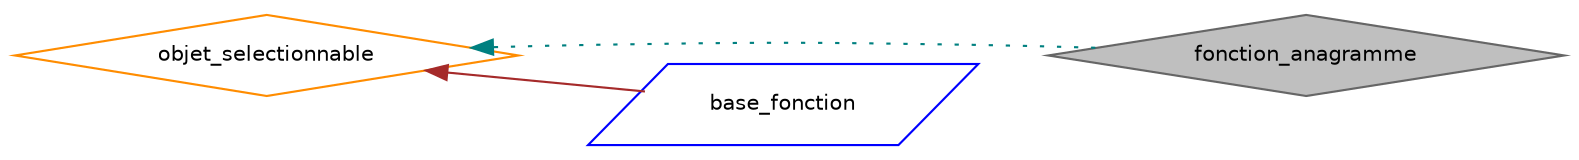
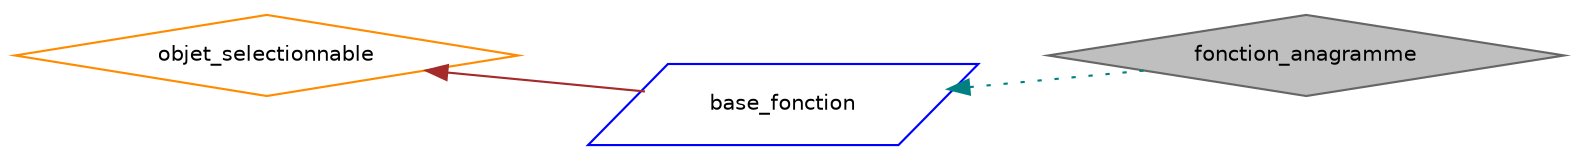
edge "fonction_anagramme" -> "objet_selectionnable": now "fonction_anagramme" -> "base_fonction"
